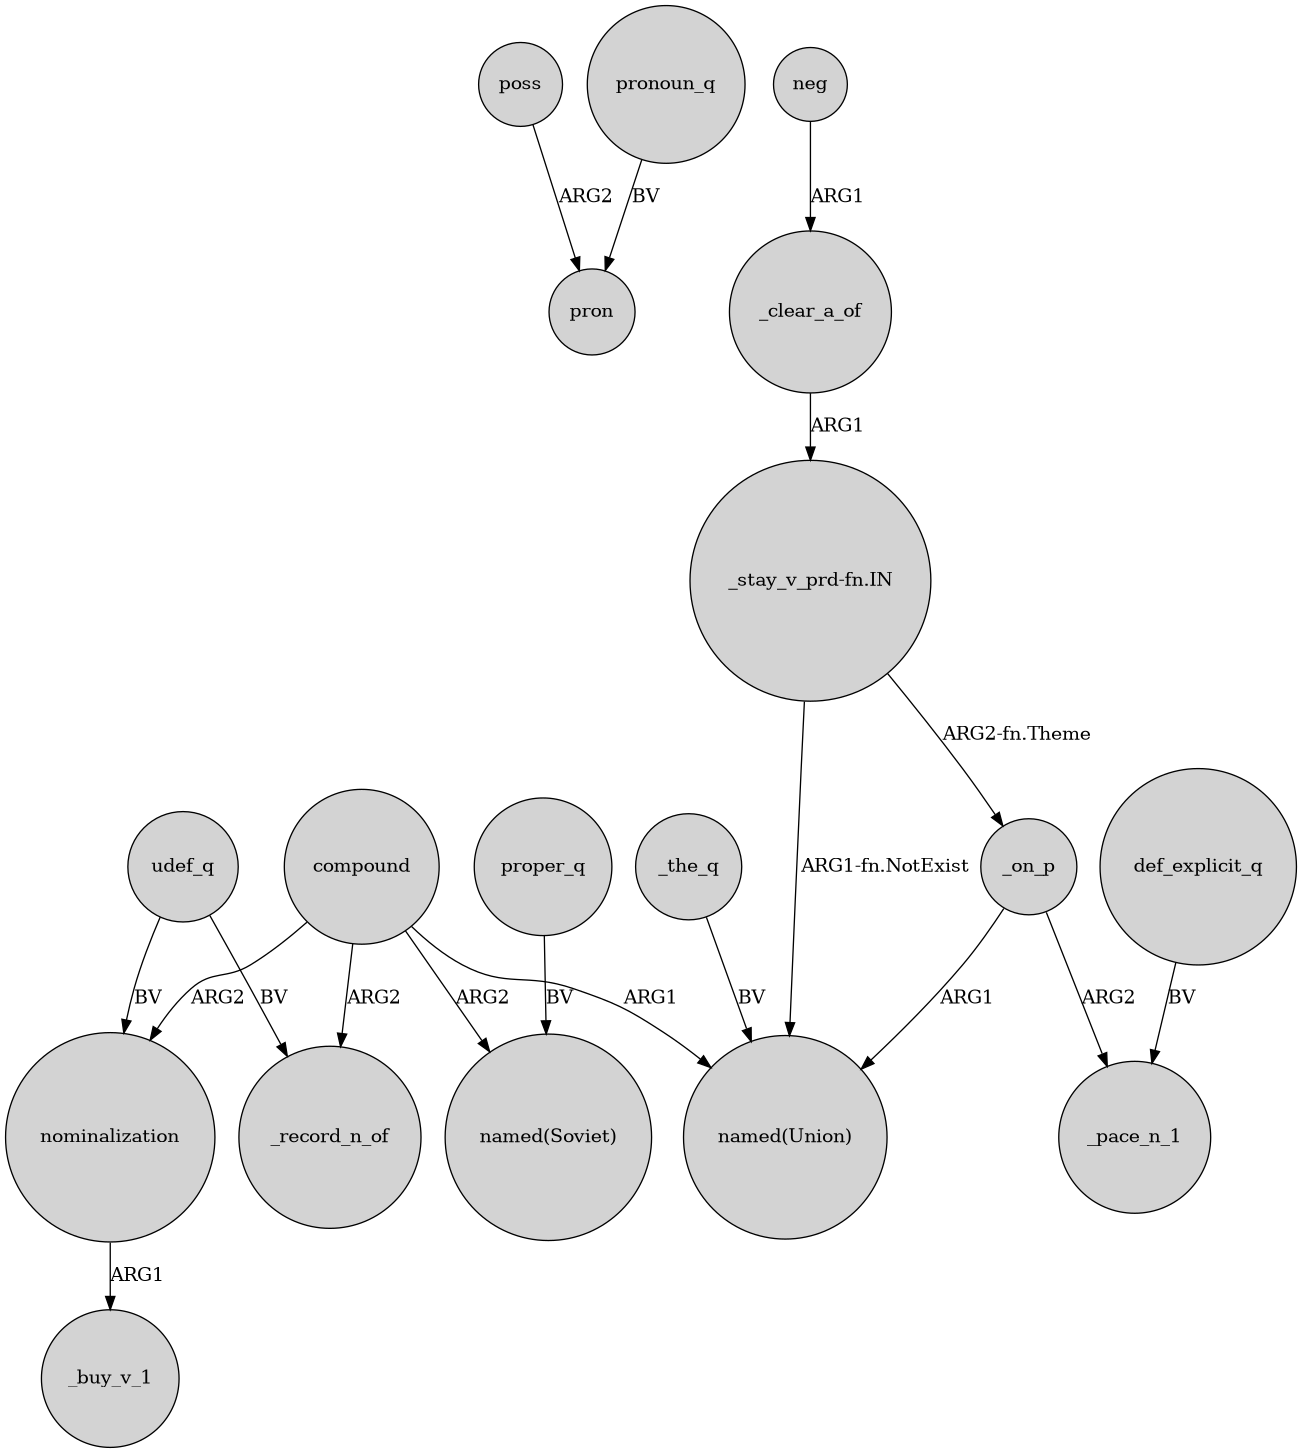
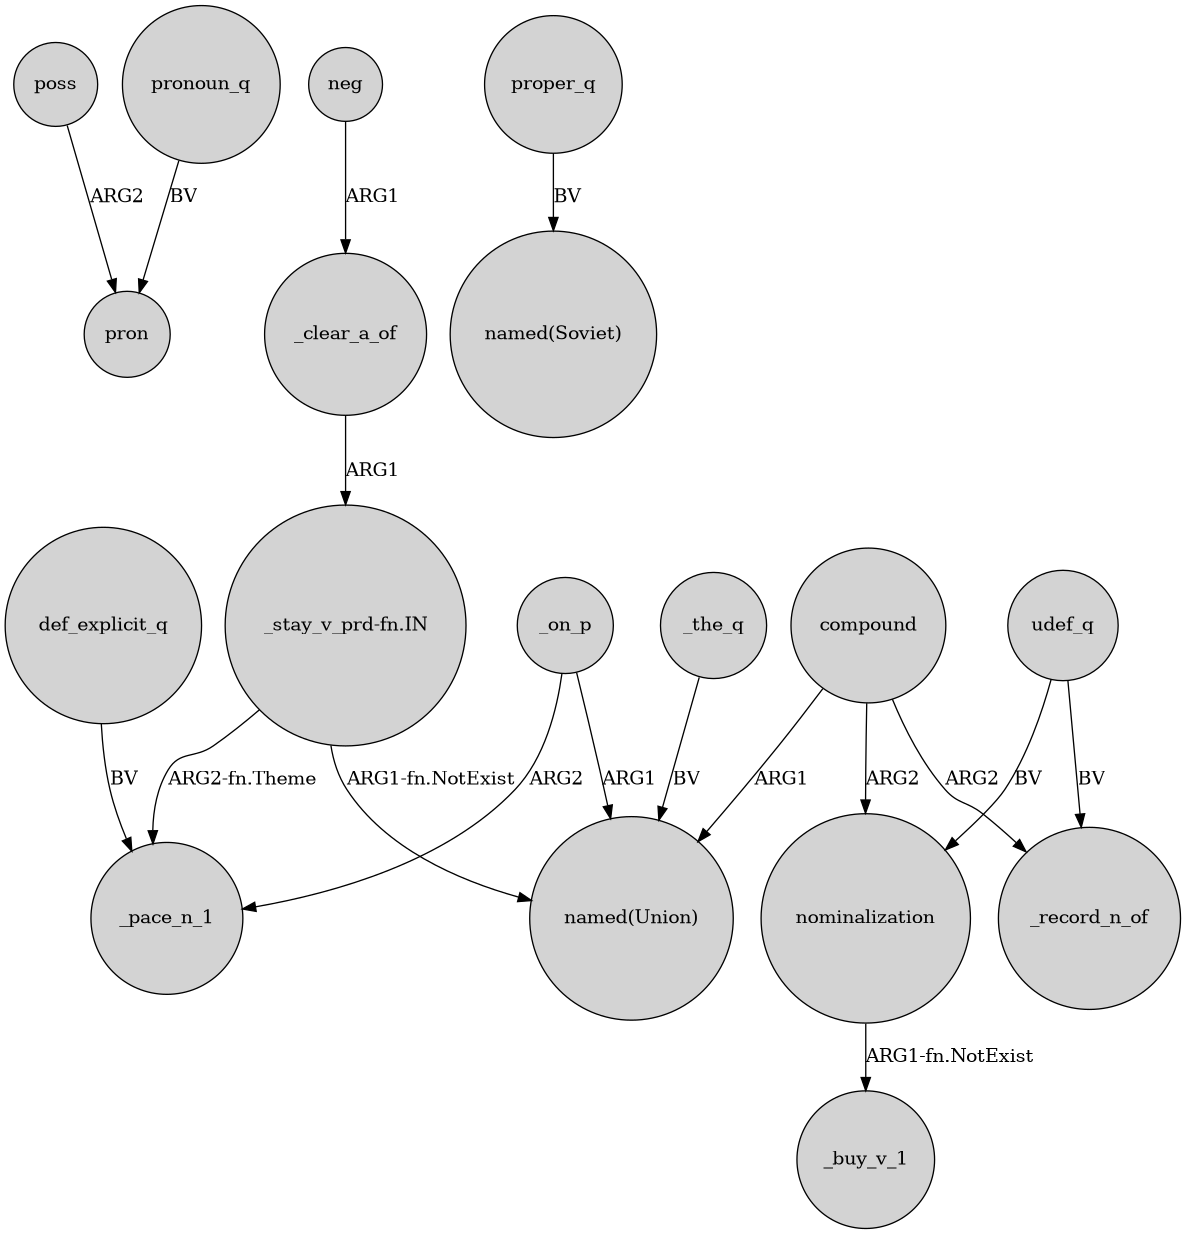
edge "_stay_v_prd-fn.IN" -> "_on_p": now "_stay_v_prd-fn.IN" -> "_pace_n_1"
edge "compound" -> "named(Soviet)": removed, label "ARG2"
edge "nominalization" -> "_buy_v_1": label "ARG1" -> "ARG1-fn.NotExist"
